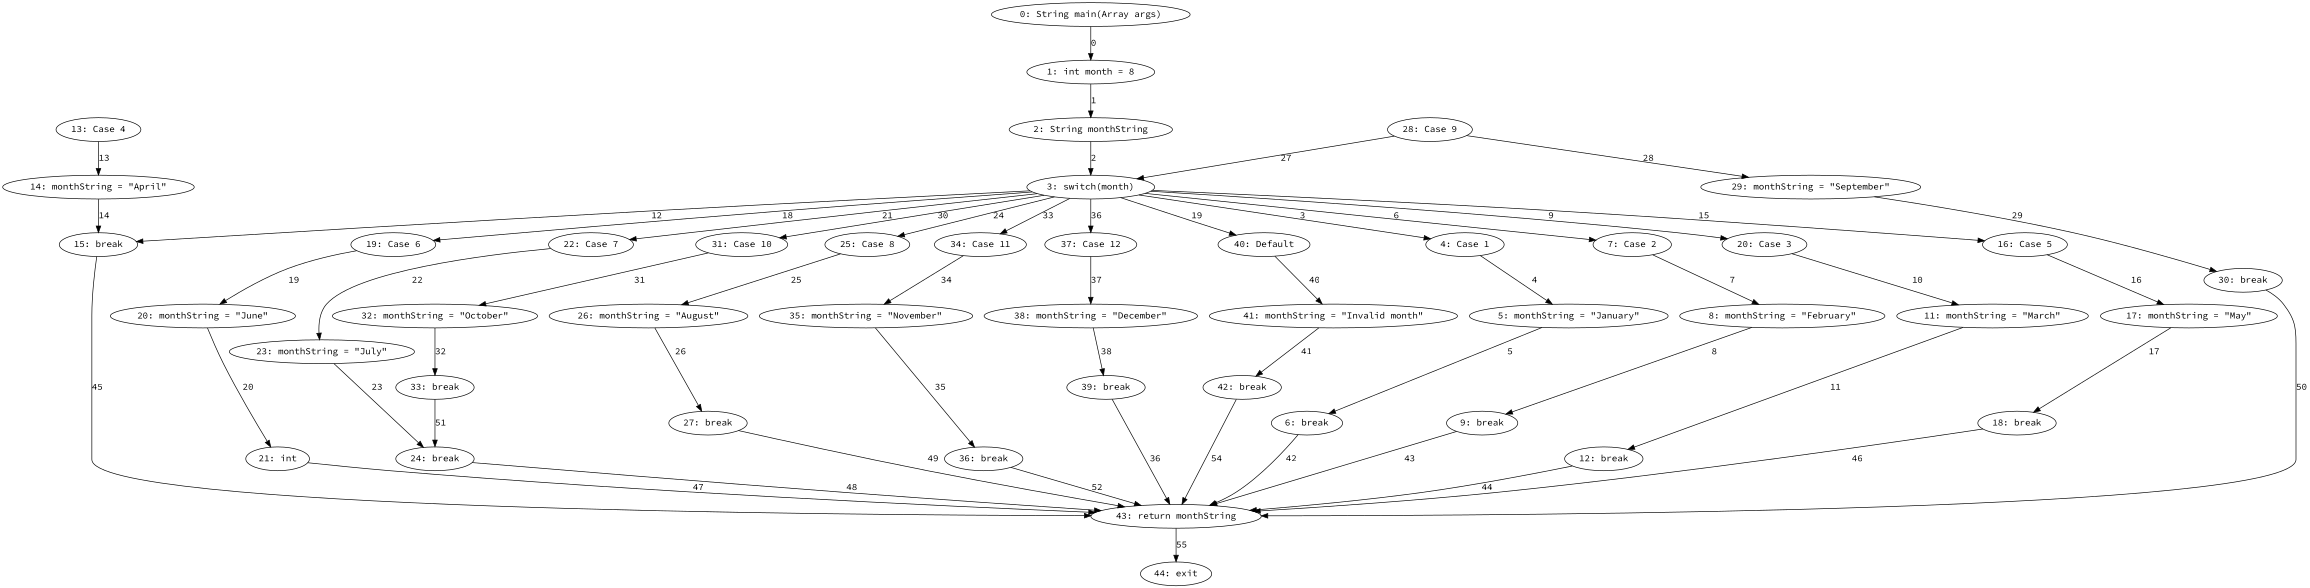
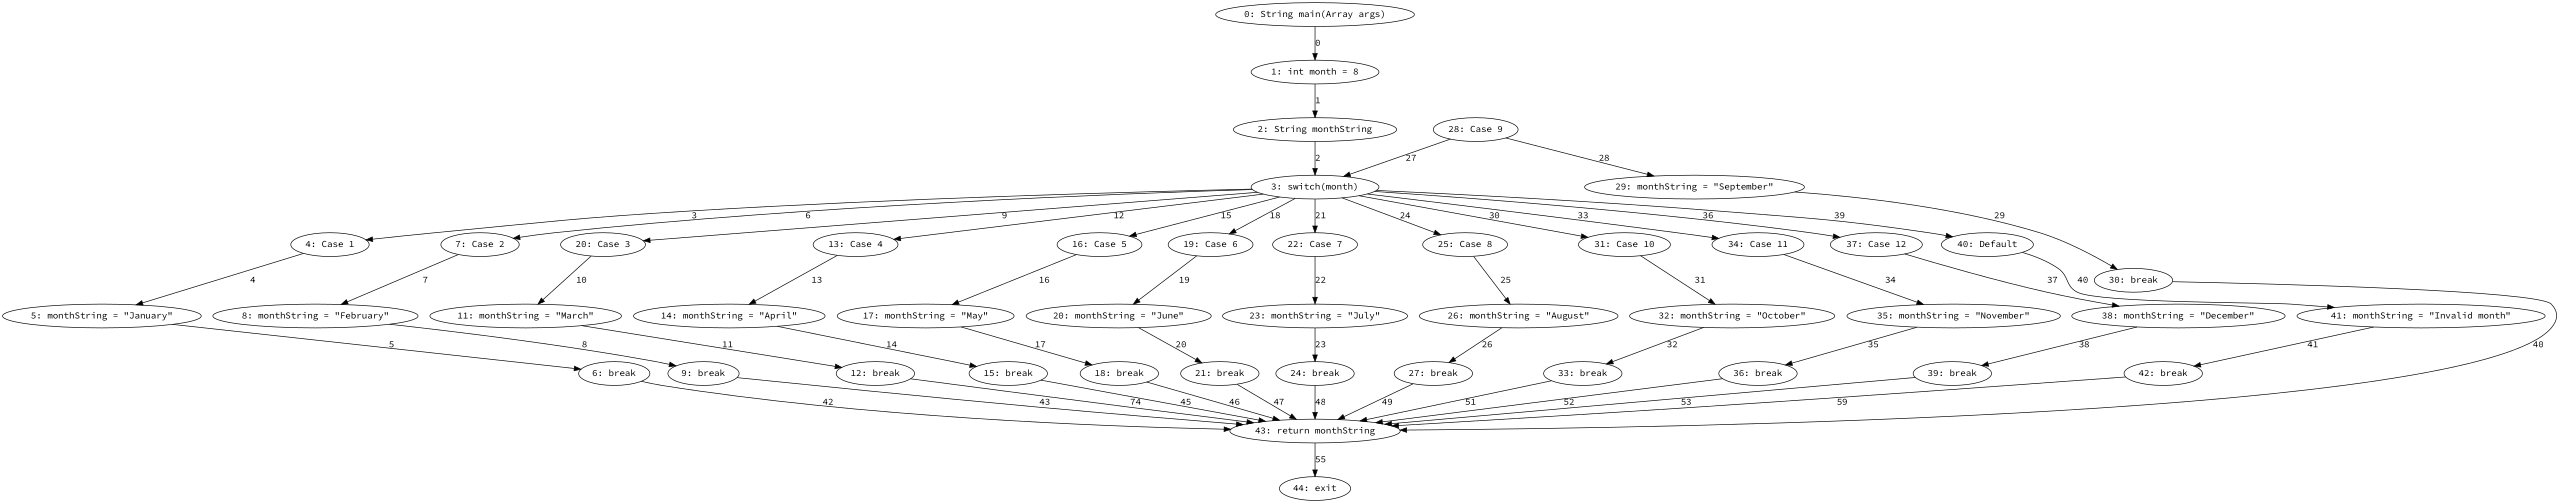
edge "3: switch(month)" -> "15: break": now "3: switch(month)" -> "13: Case 4"
edge "3: switch(month)" -> "40: Default": label "19" -> "39"
edge "30: break" -> "43: return monthString": label "50" -> "40"
edge "33: break" -> "24: break": now "33: break" -> "43: return monthString"
node "21: int": label "21: int" -> "21: break"
edge "39: break" -> "43: return monthString": label "36" -> "53"
edge "42: break" -> "43: return monthString": label "54" -> "59"
edge "12: break" -> "43: return monthString": label "44" -> "74"
